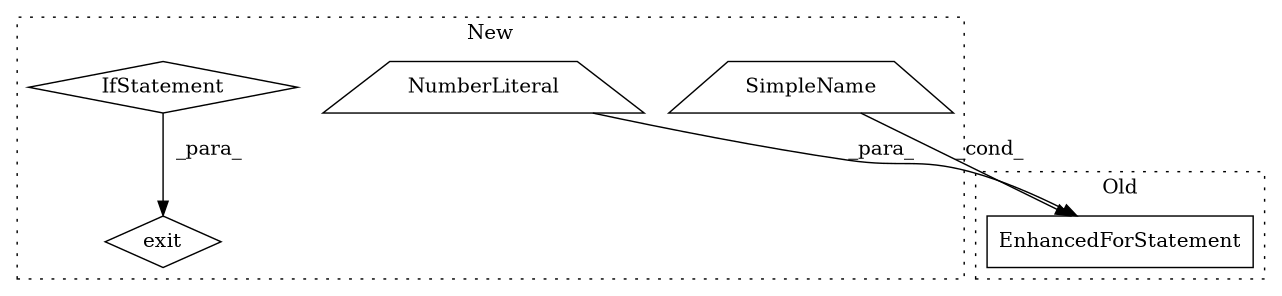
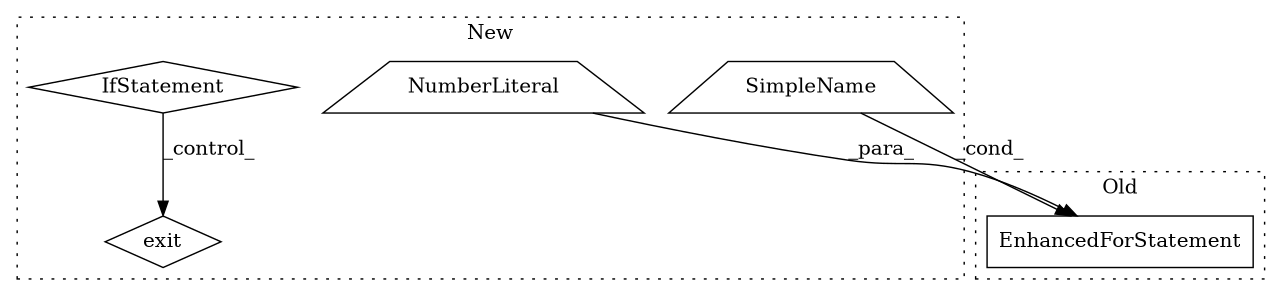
edge "IfStatement" -> "exit": label "_para_" -> "_control_"
